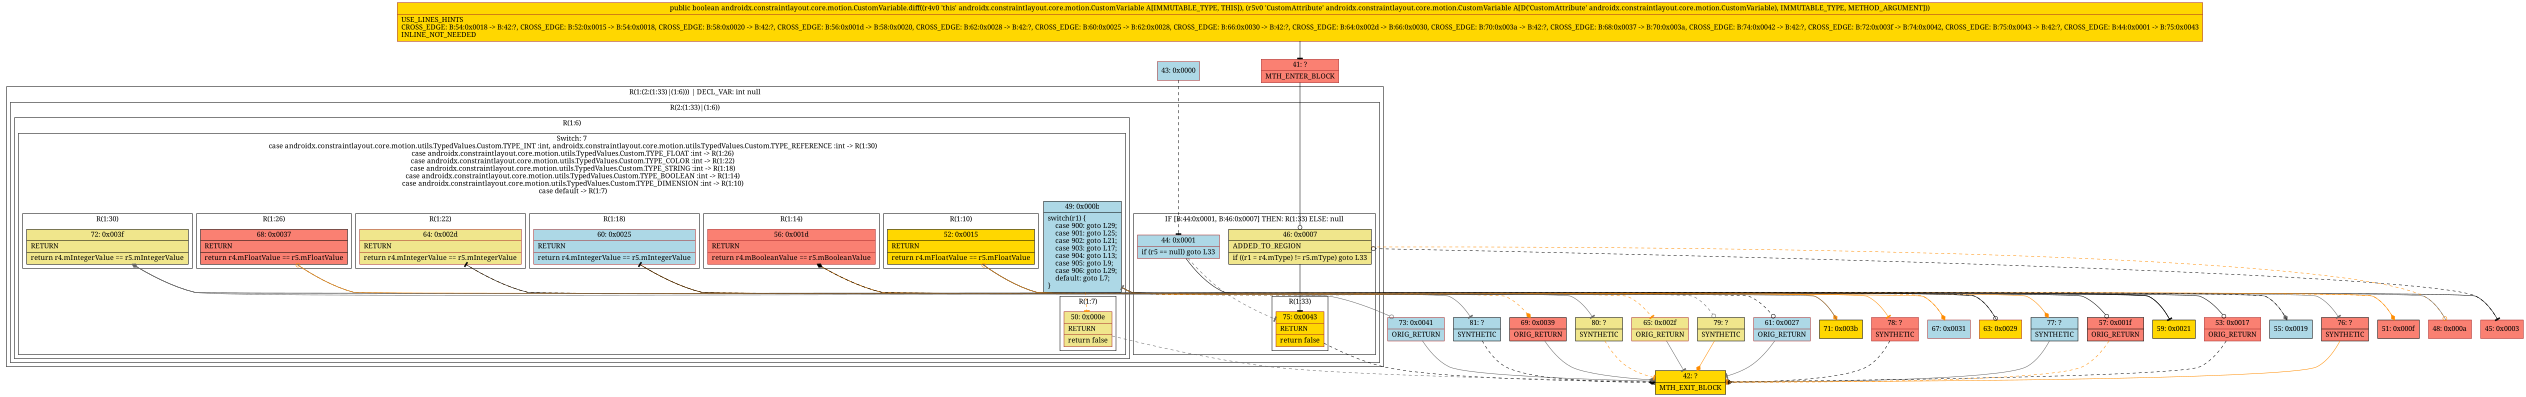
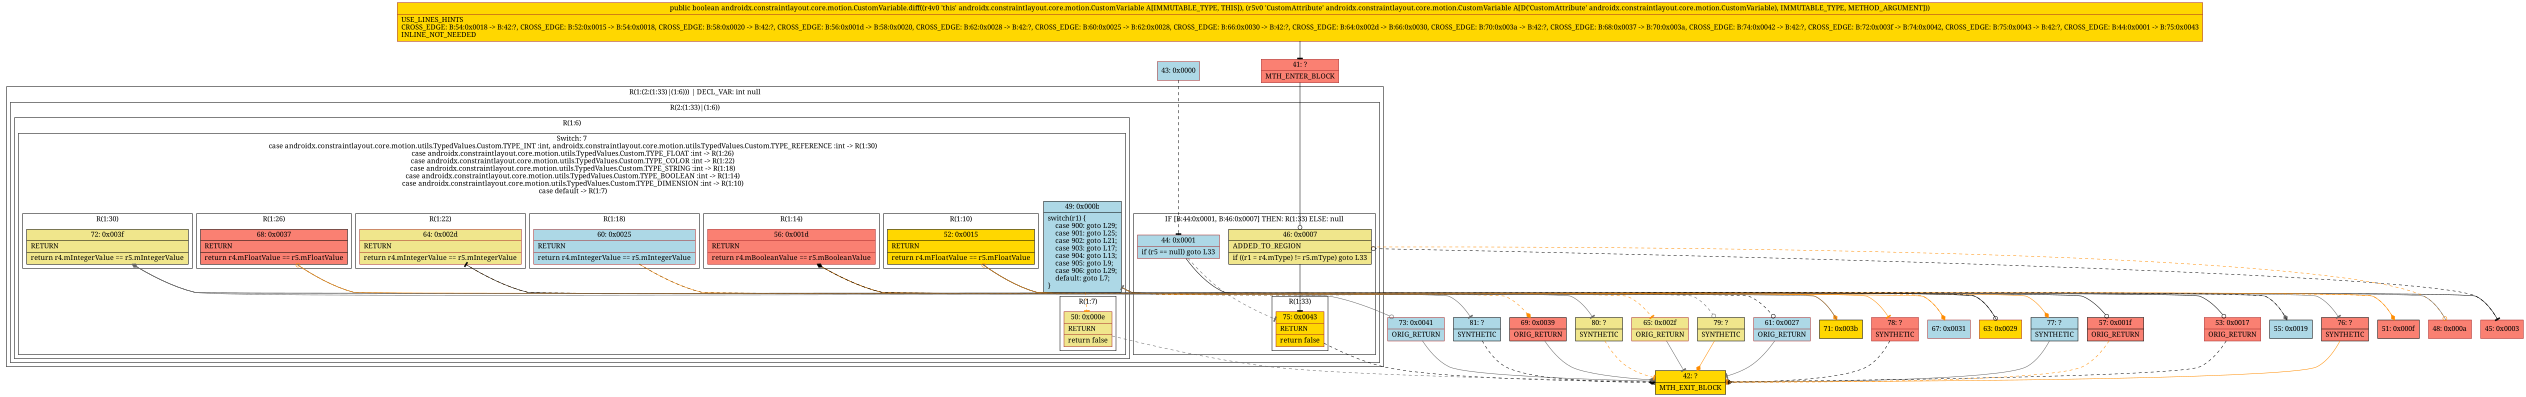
node "59: 0x0021": removed
